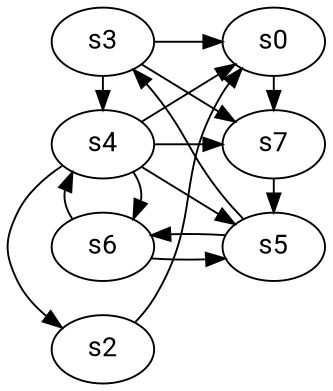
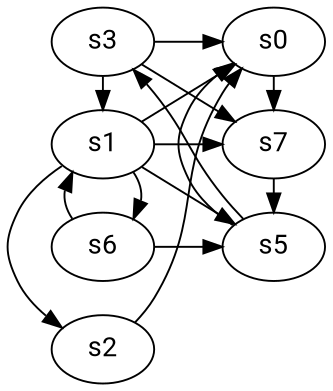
node "s4": label "s4" -> "s1"
edge "s5" -> "s6": now "s5" -> "s0"
